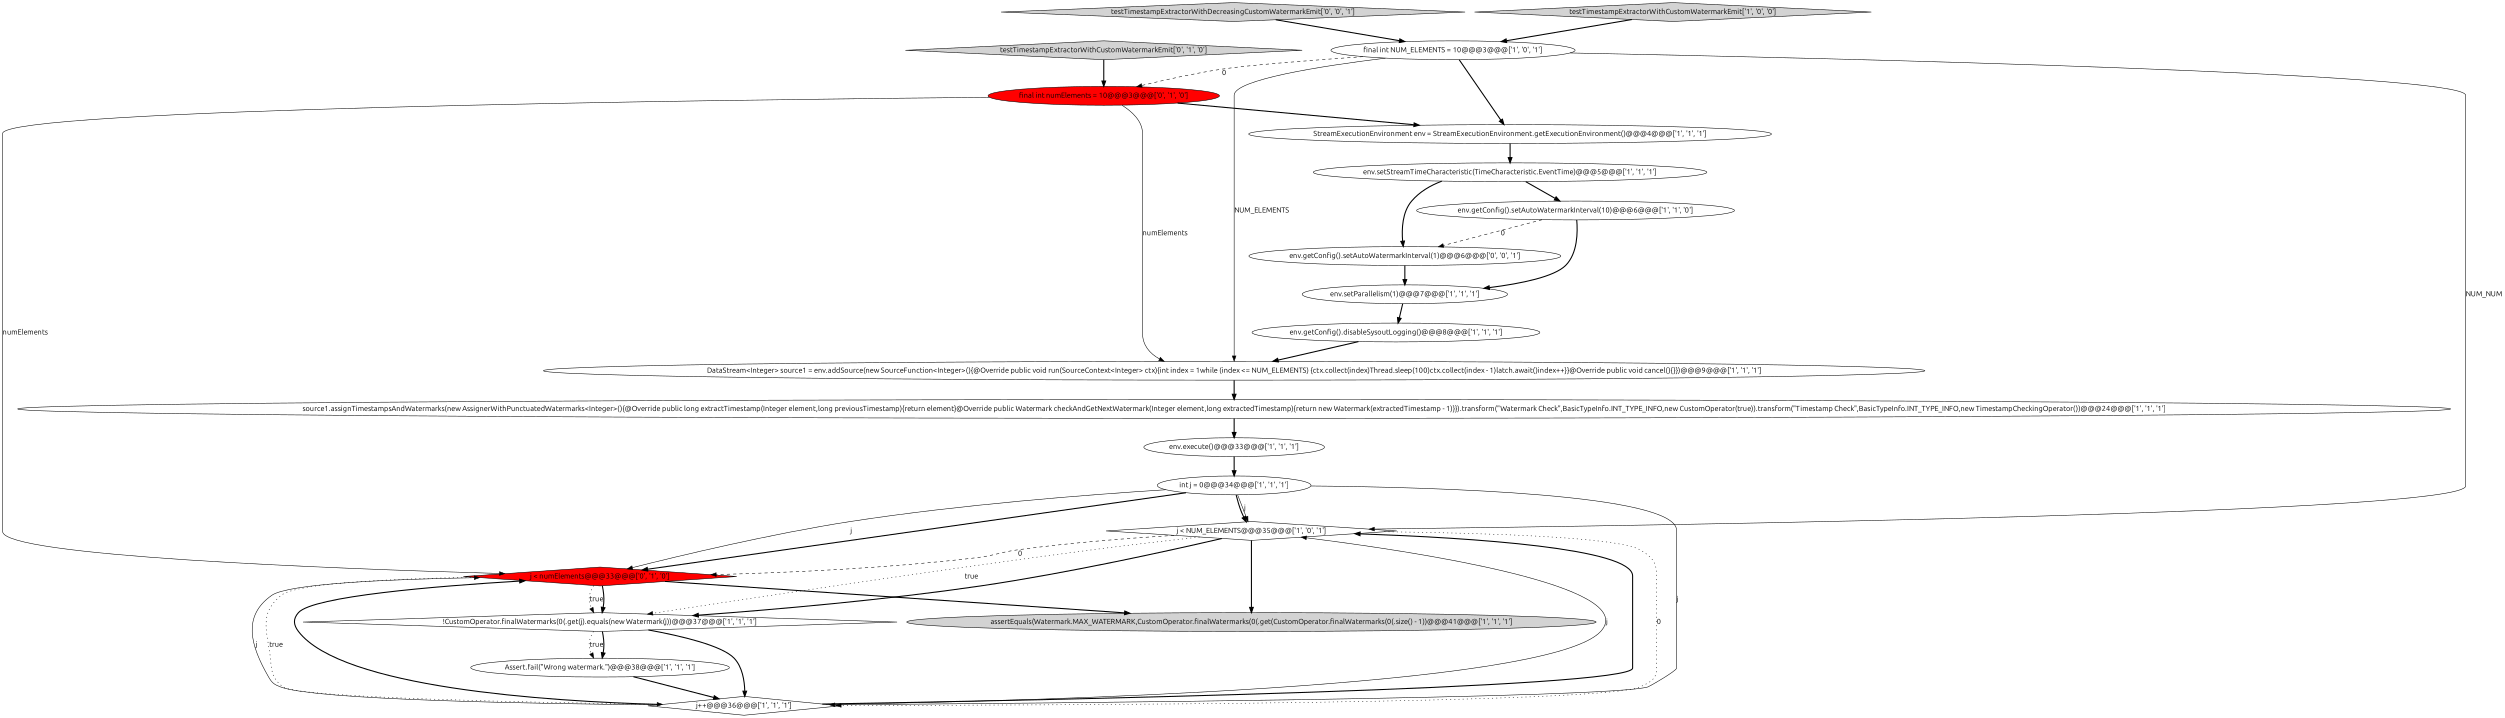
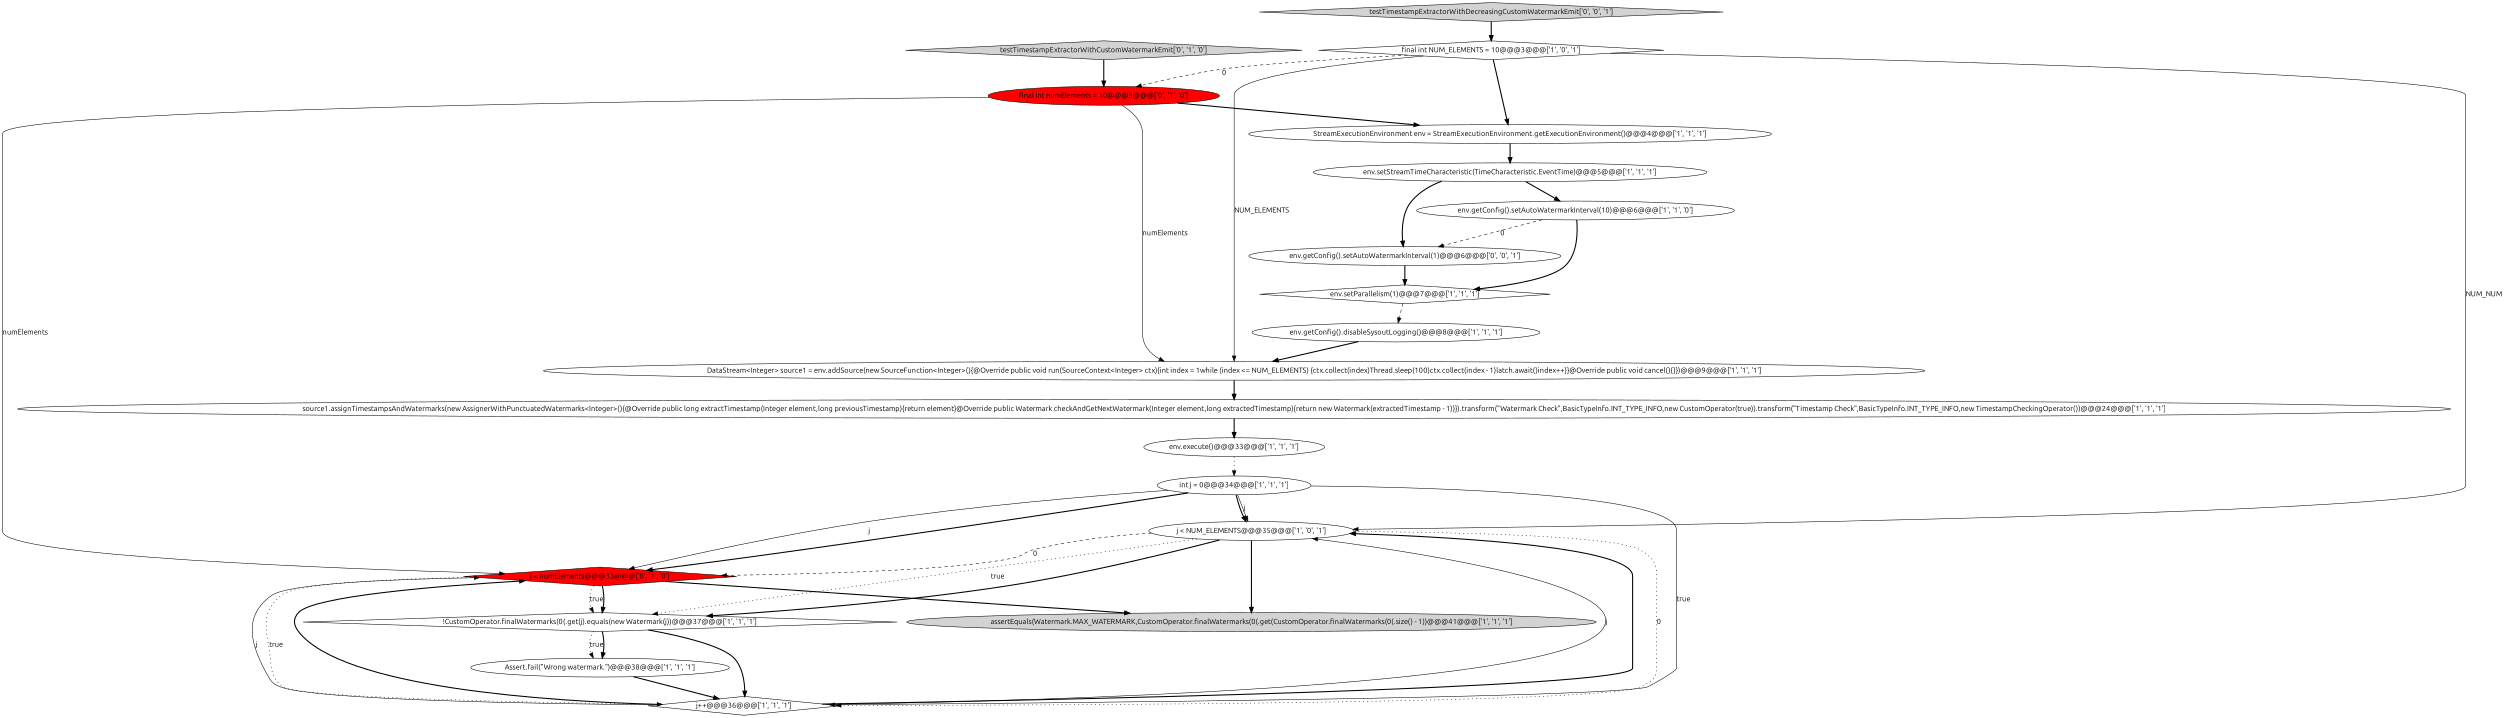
node "testTimestampExtractorWithCustomWatermarkEmit['1', '0', '0']": removed
node "final int NUM_ELEMENTS = 10@@@3@@@['1', '0', '1']": shape ellipse -> diamond
node "env.setParallelism(1)@@@7@@@['1', '1', '1']": shape ellipse -> diamond
edge "env.setParallelism(1)@@@7@@@['1', '1', '1']" -> "env.getConfig().disableSysoutLogging()@@@8@@@['1', '1', '1']": style bold -> dashed
edge "env.execute()@@@33@@@['1', '1', '1']" -> "int j = 0@@@34@@@['1', '1', '1']": style bold -> dotted
node "j < NUM_ELEMENTS@@@35@@@['1', '0', '1']": shape diamond -> ellipse
edge "int j = 0@@@34@@@['1', '1', '1']" -> "j++@@@36@@@['1', '1', '1']": label "j" -> "true"
